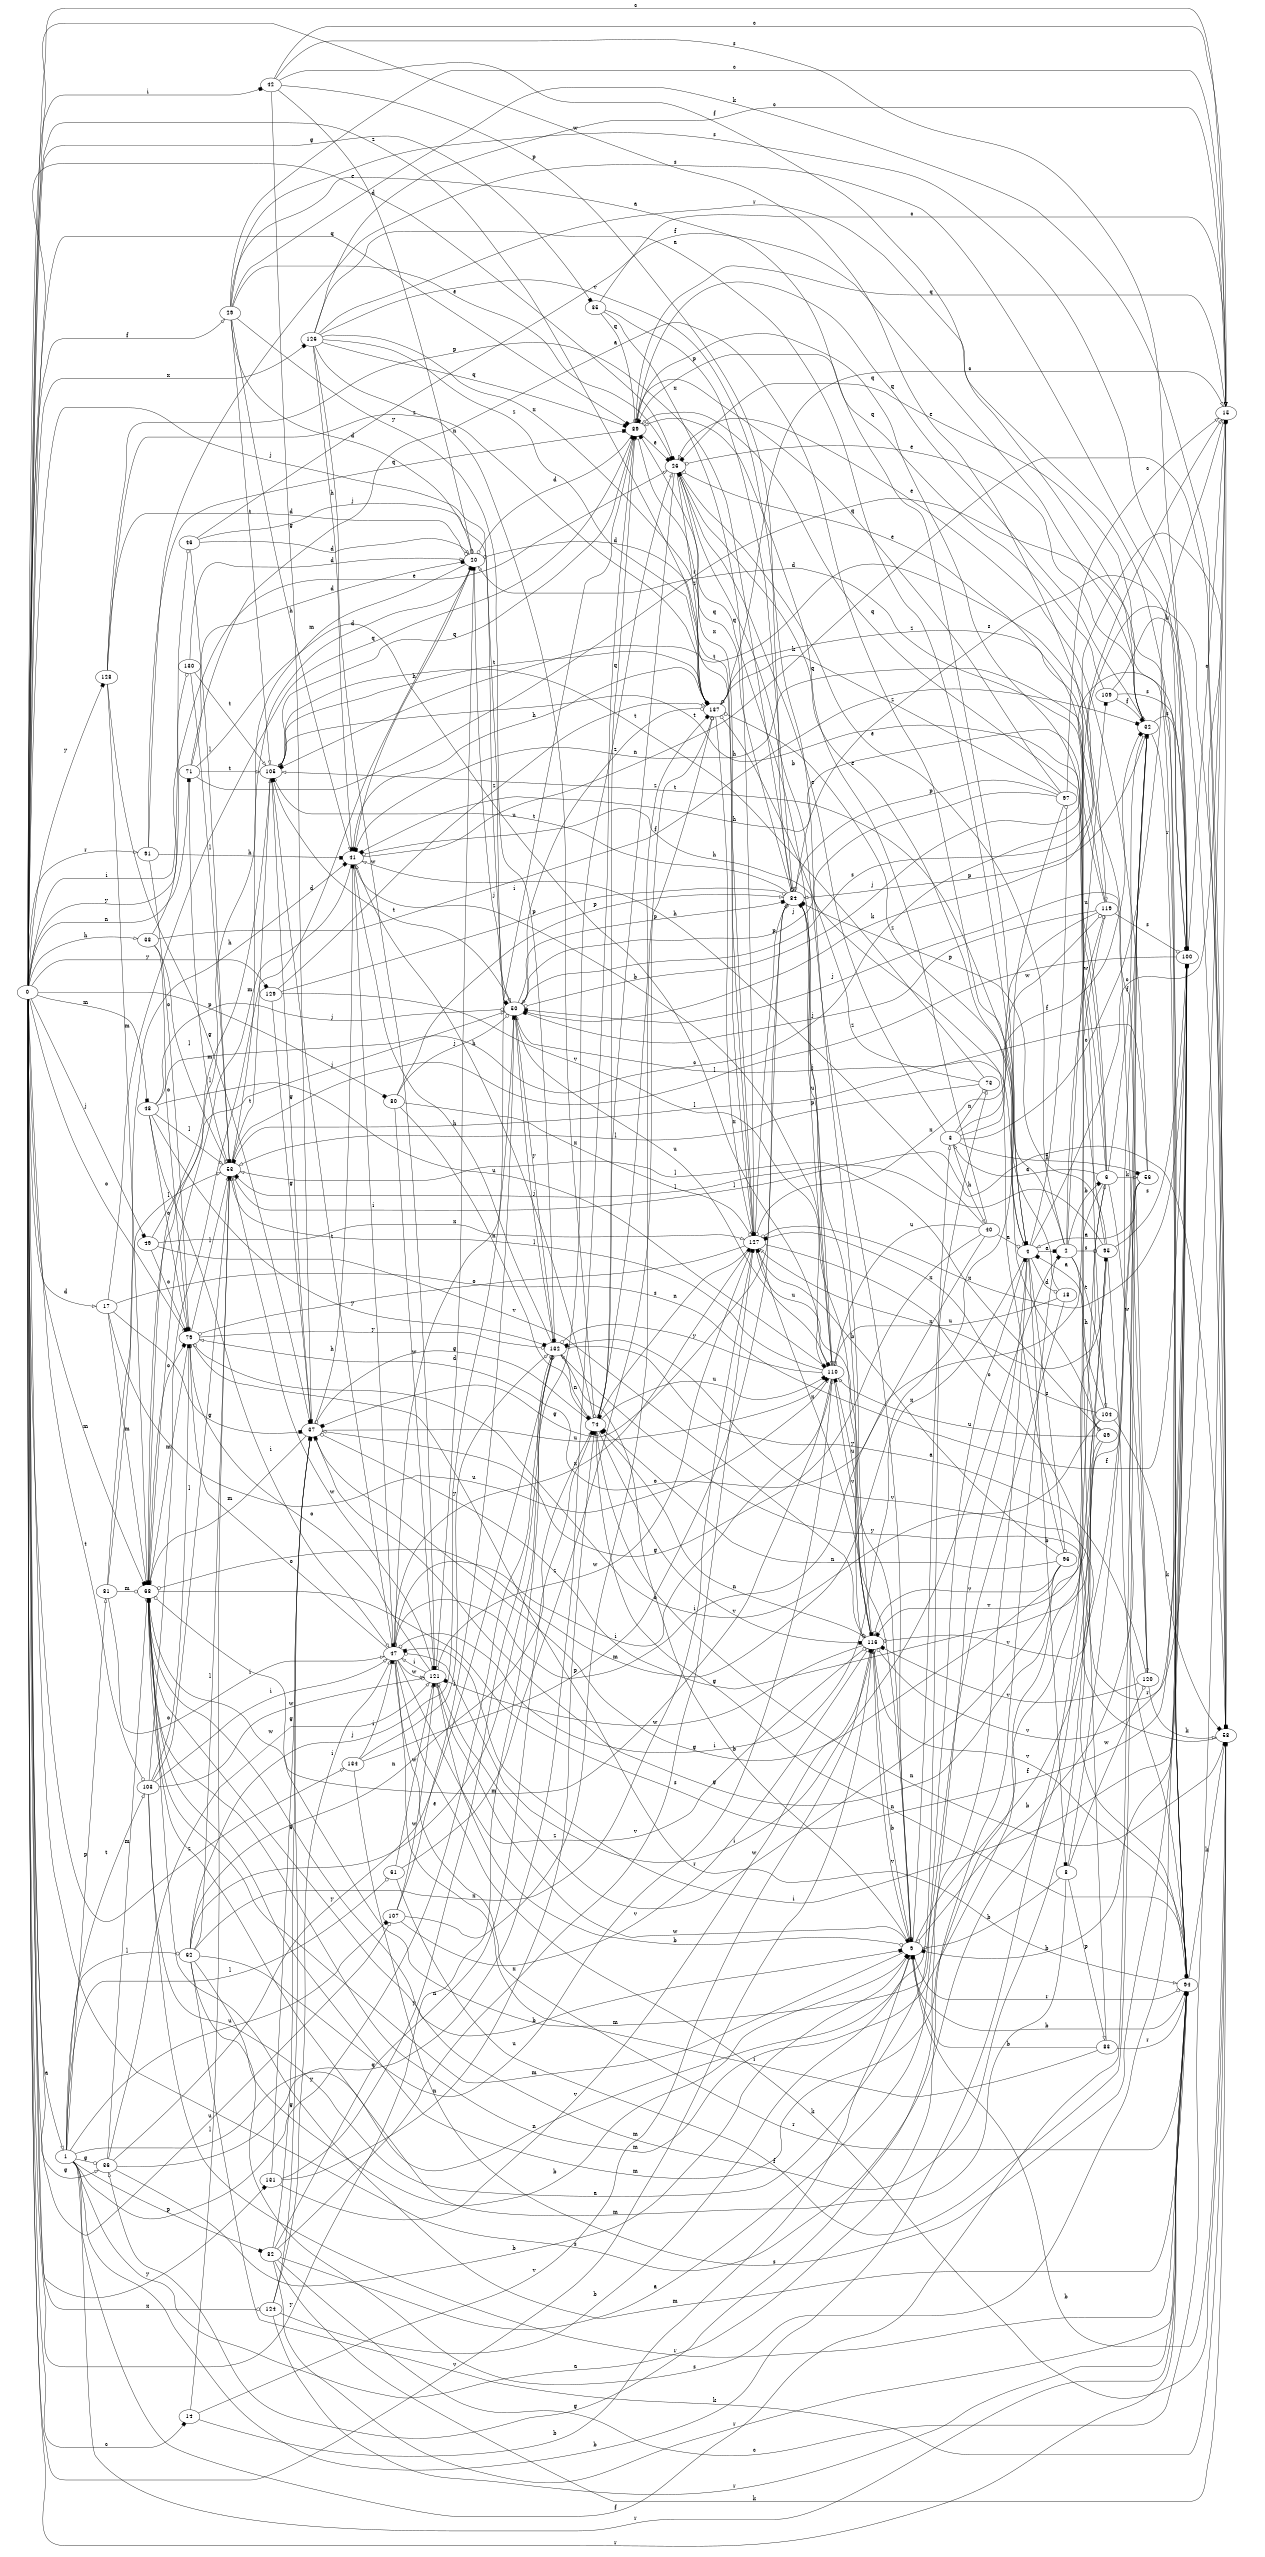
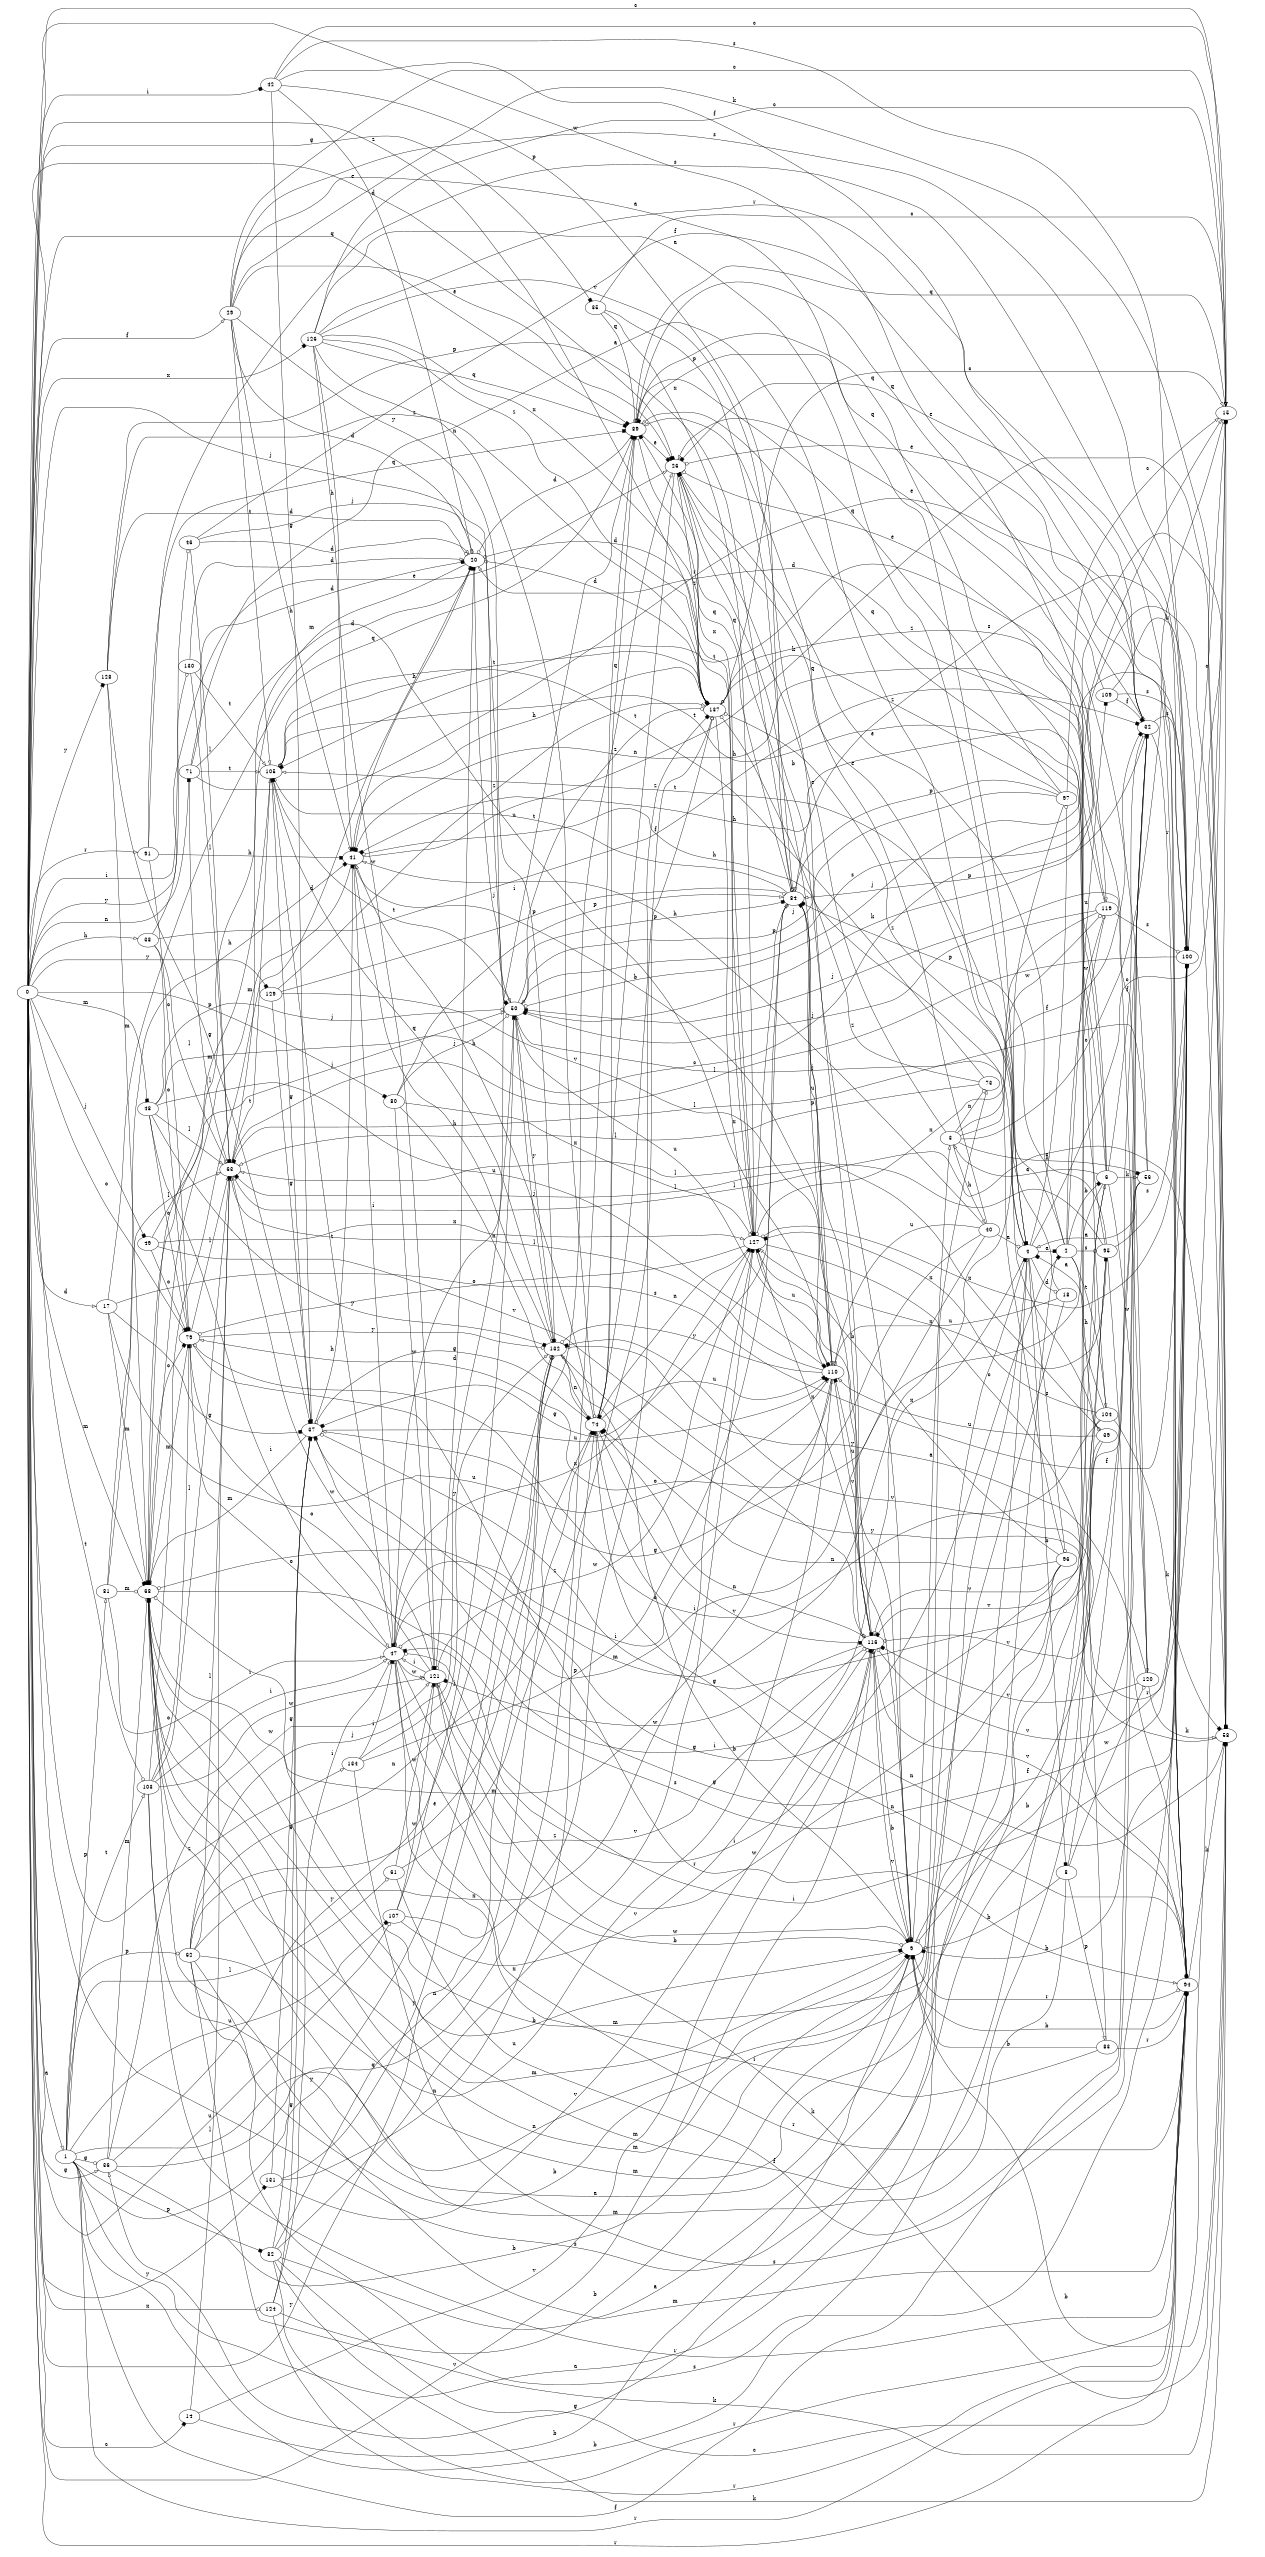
edge "137" -> "20": added, label "d"
edge "105" -> "89": now "105" -> "132"
node "53": label "53" -> "63"
edge "1" -> "62": label "l" -> "p"
